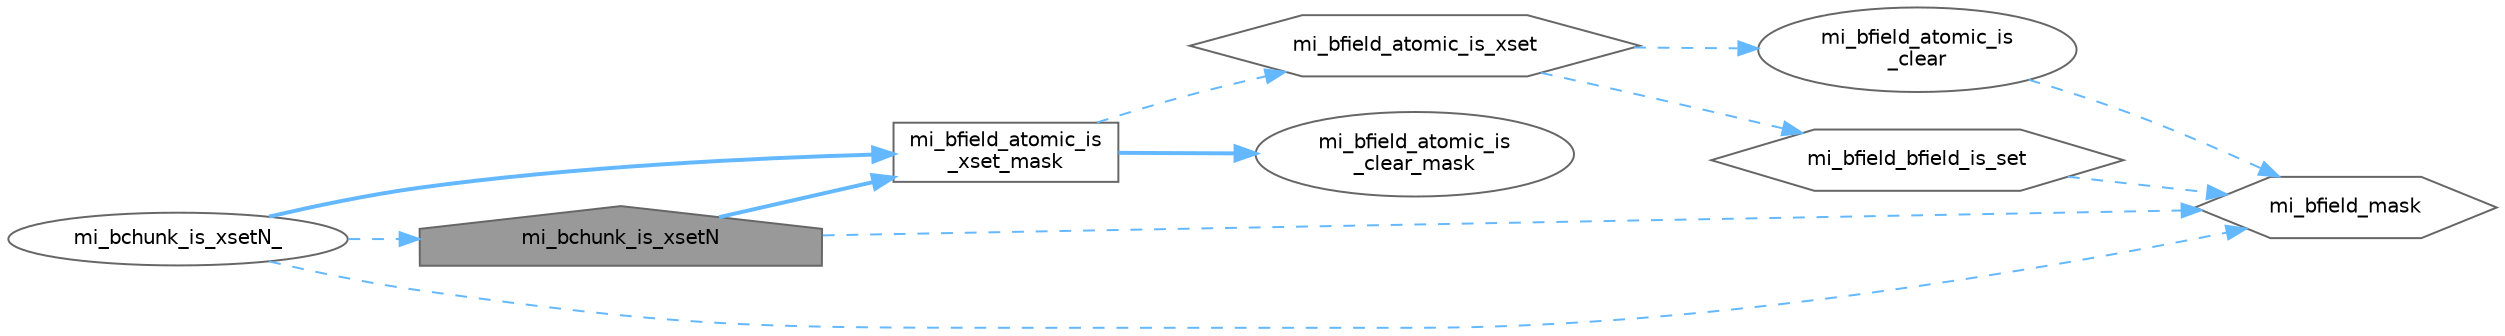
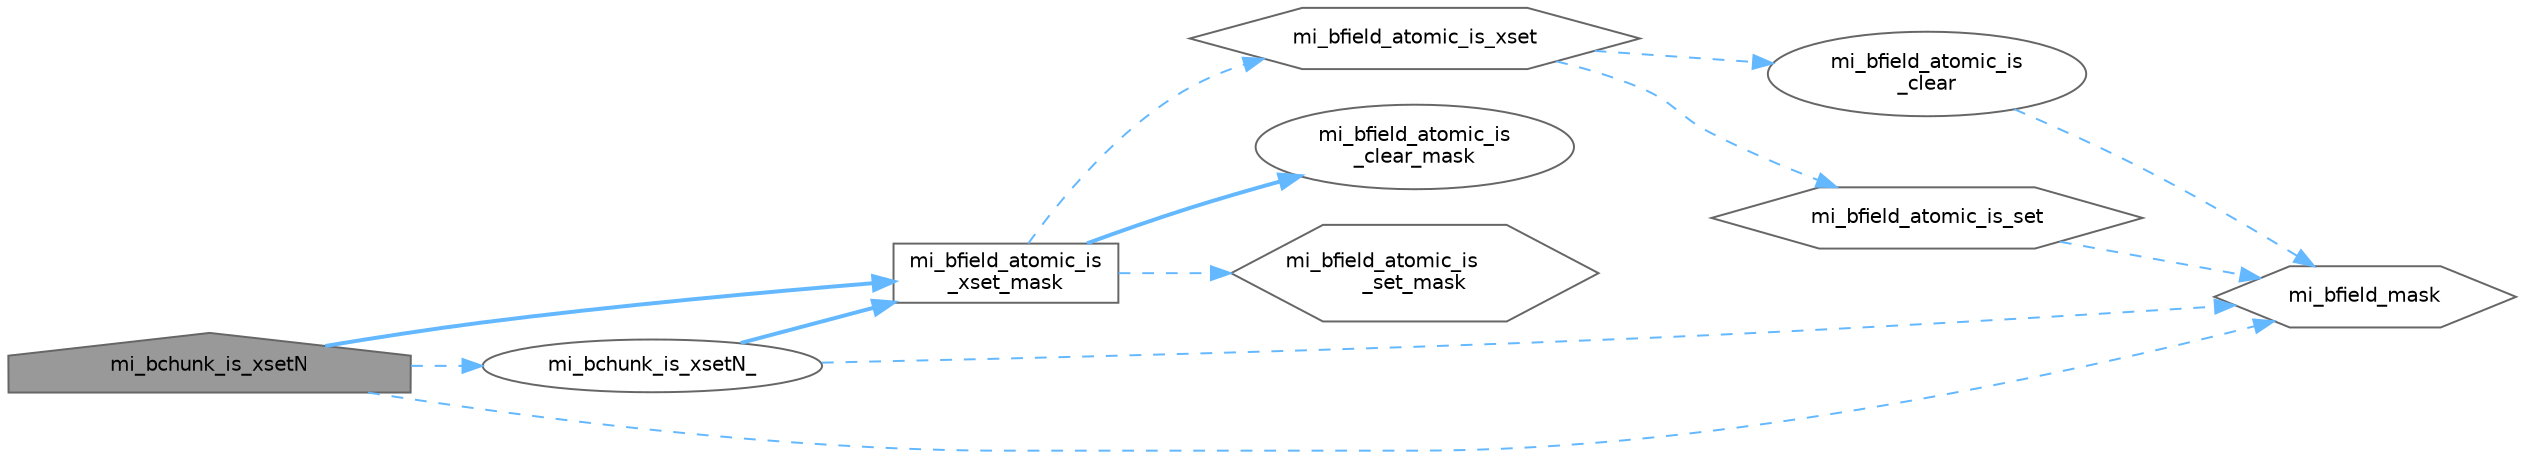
node "mi_bfield_bfield_is_set": label "mi_bfield_bfield_is_set" -> "mi_bfield_atomic_is_set"
edge "mi_bchunk_is_xsetN_" -> "mi_bchunk_is_xsetN": reversed
node "mi_bfield_atomic_is _set_mask": added
